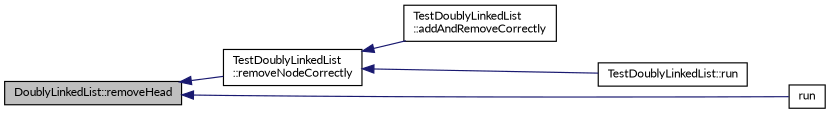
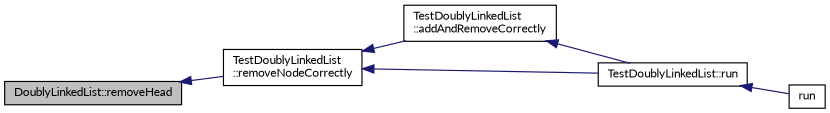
edge "TestDoublyLinkedList::run" -> "TestDoublyLinkedList ::addAndRemoveCorrectly": added
edge "run" -> "DoublyLinkedList::removeHead": now "run" -> "TestDoublyLinkedList::run"
